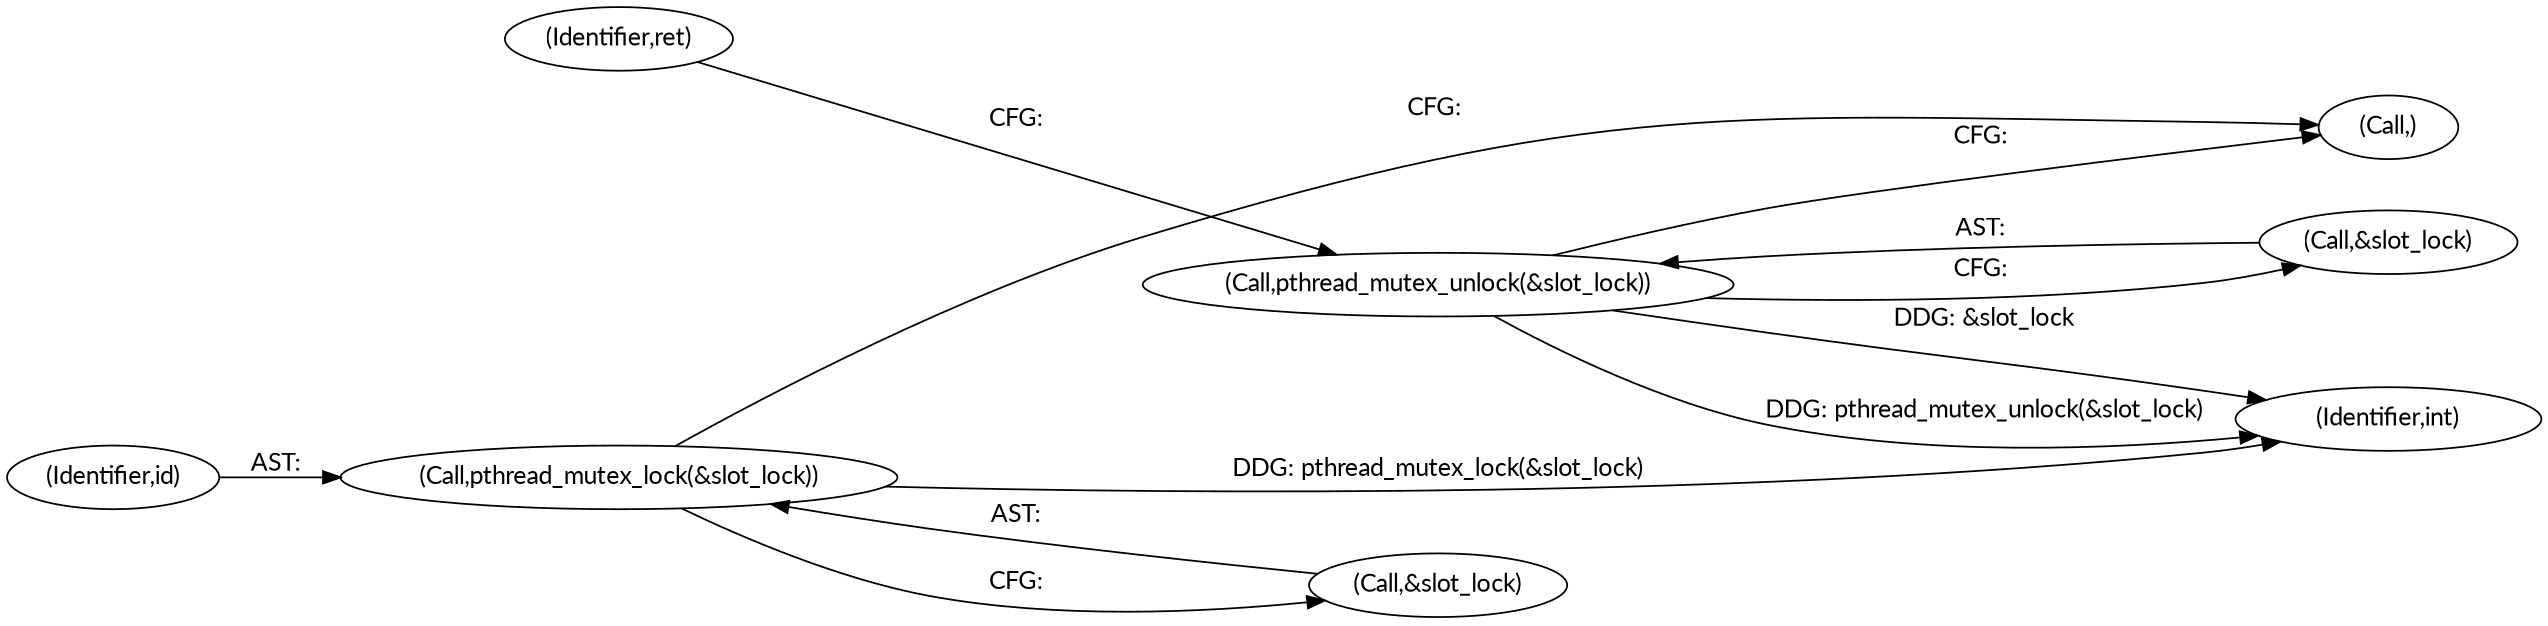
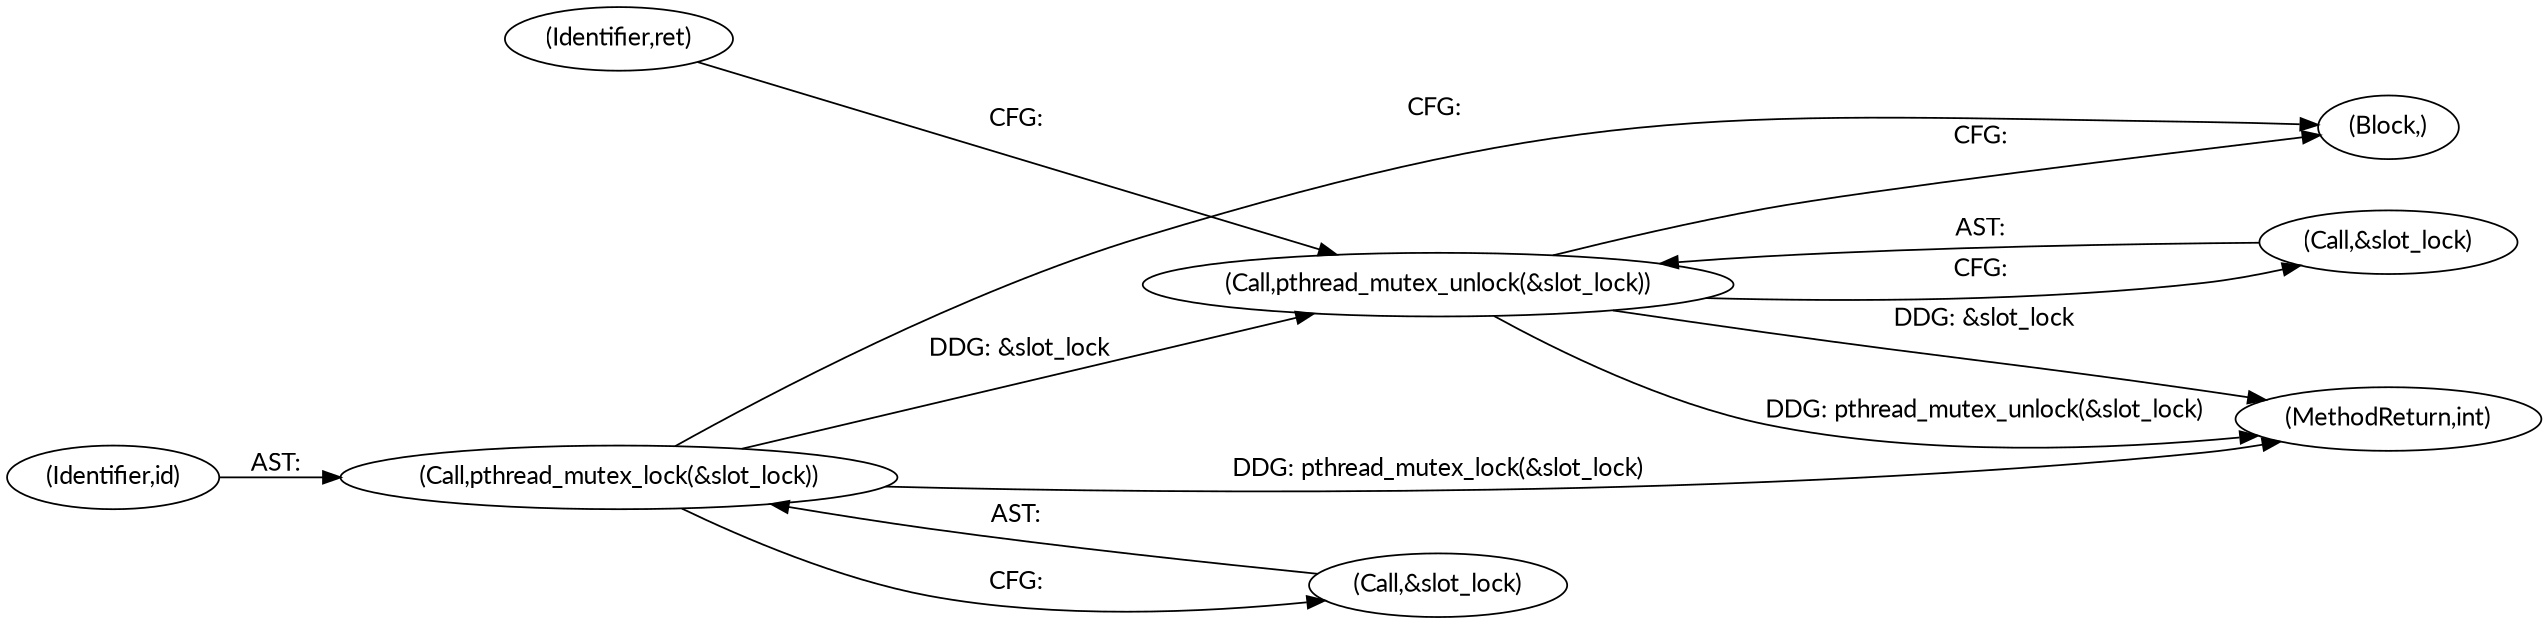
node "(Call,)": label "(Call,)" -> "(Block,)"
edge "(Call,pthread_mutex_lock(&slot_lock))" -> "(Call,pthread_mutex_unlock(&slot_lock))": added, label "DDG: &slot_lock"
node "(Identifier,int)": label "(Identifier,int)" -> "(MethodReturn,int)"
